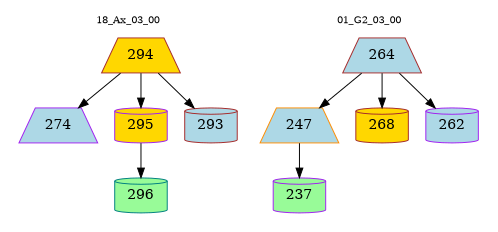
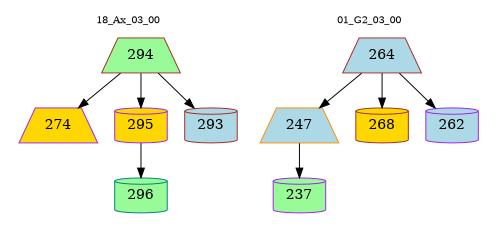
node "294": fillcolor gold -> palegreen
node "274": fillcolor lightblue -> gold
